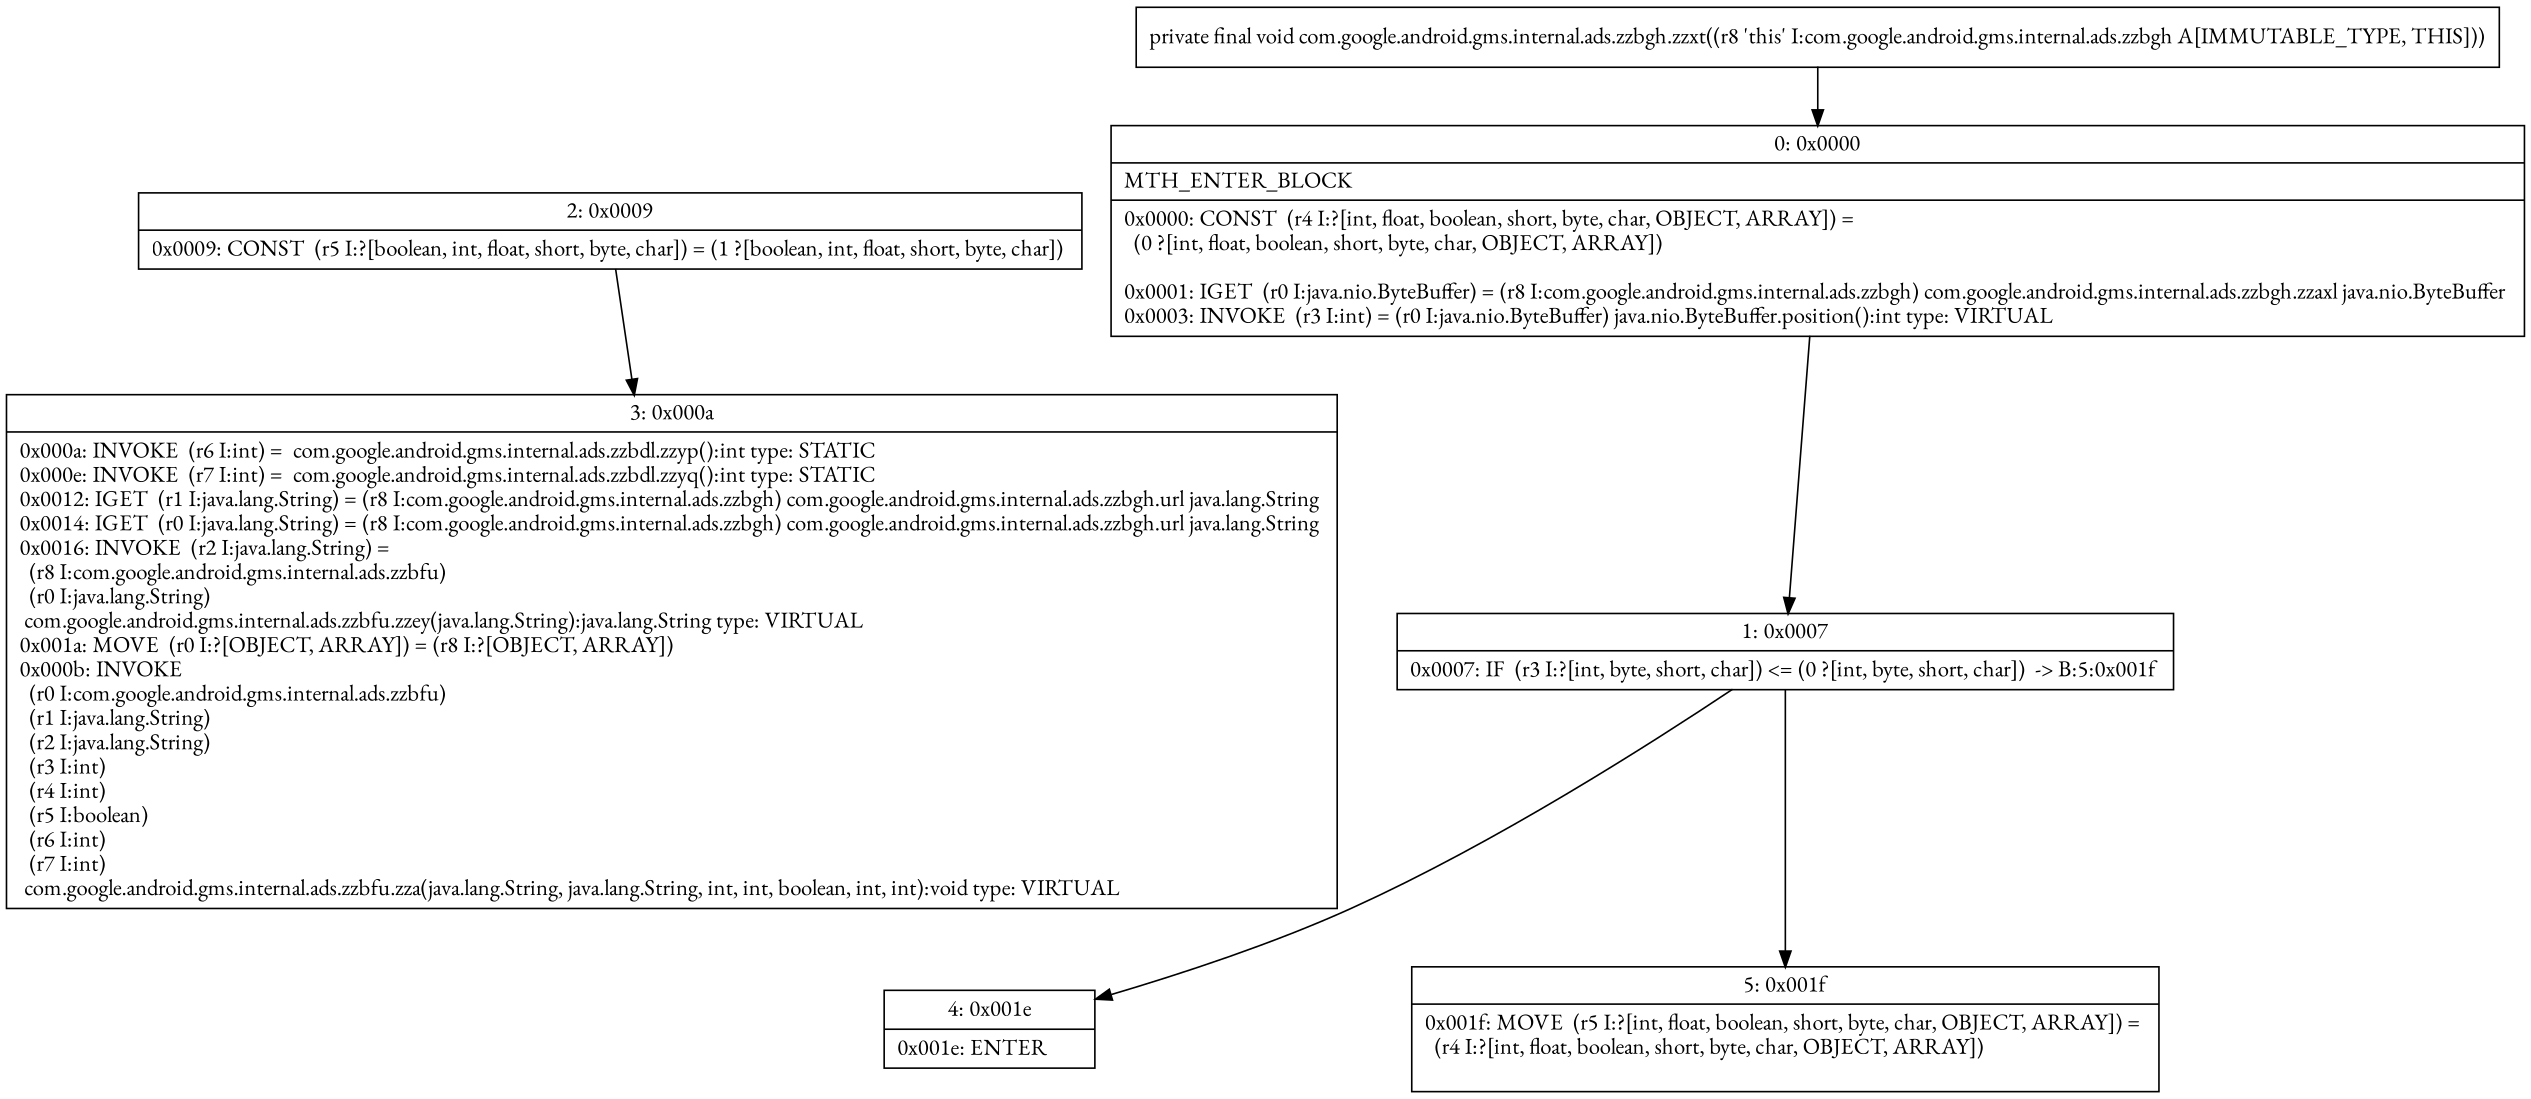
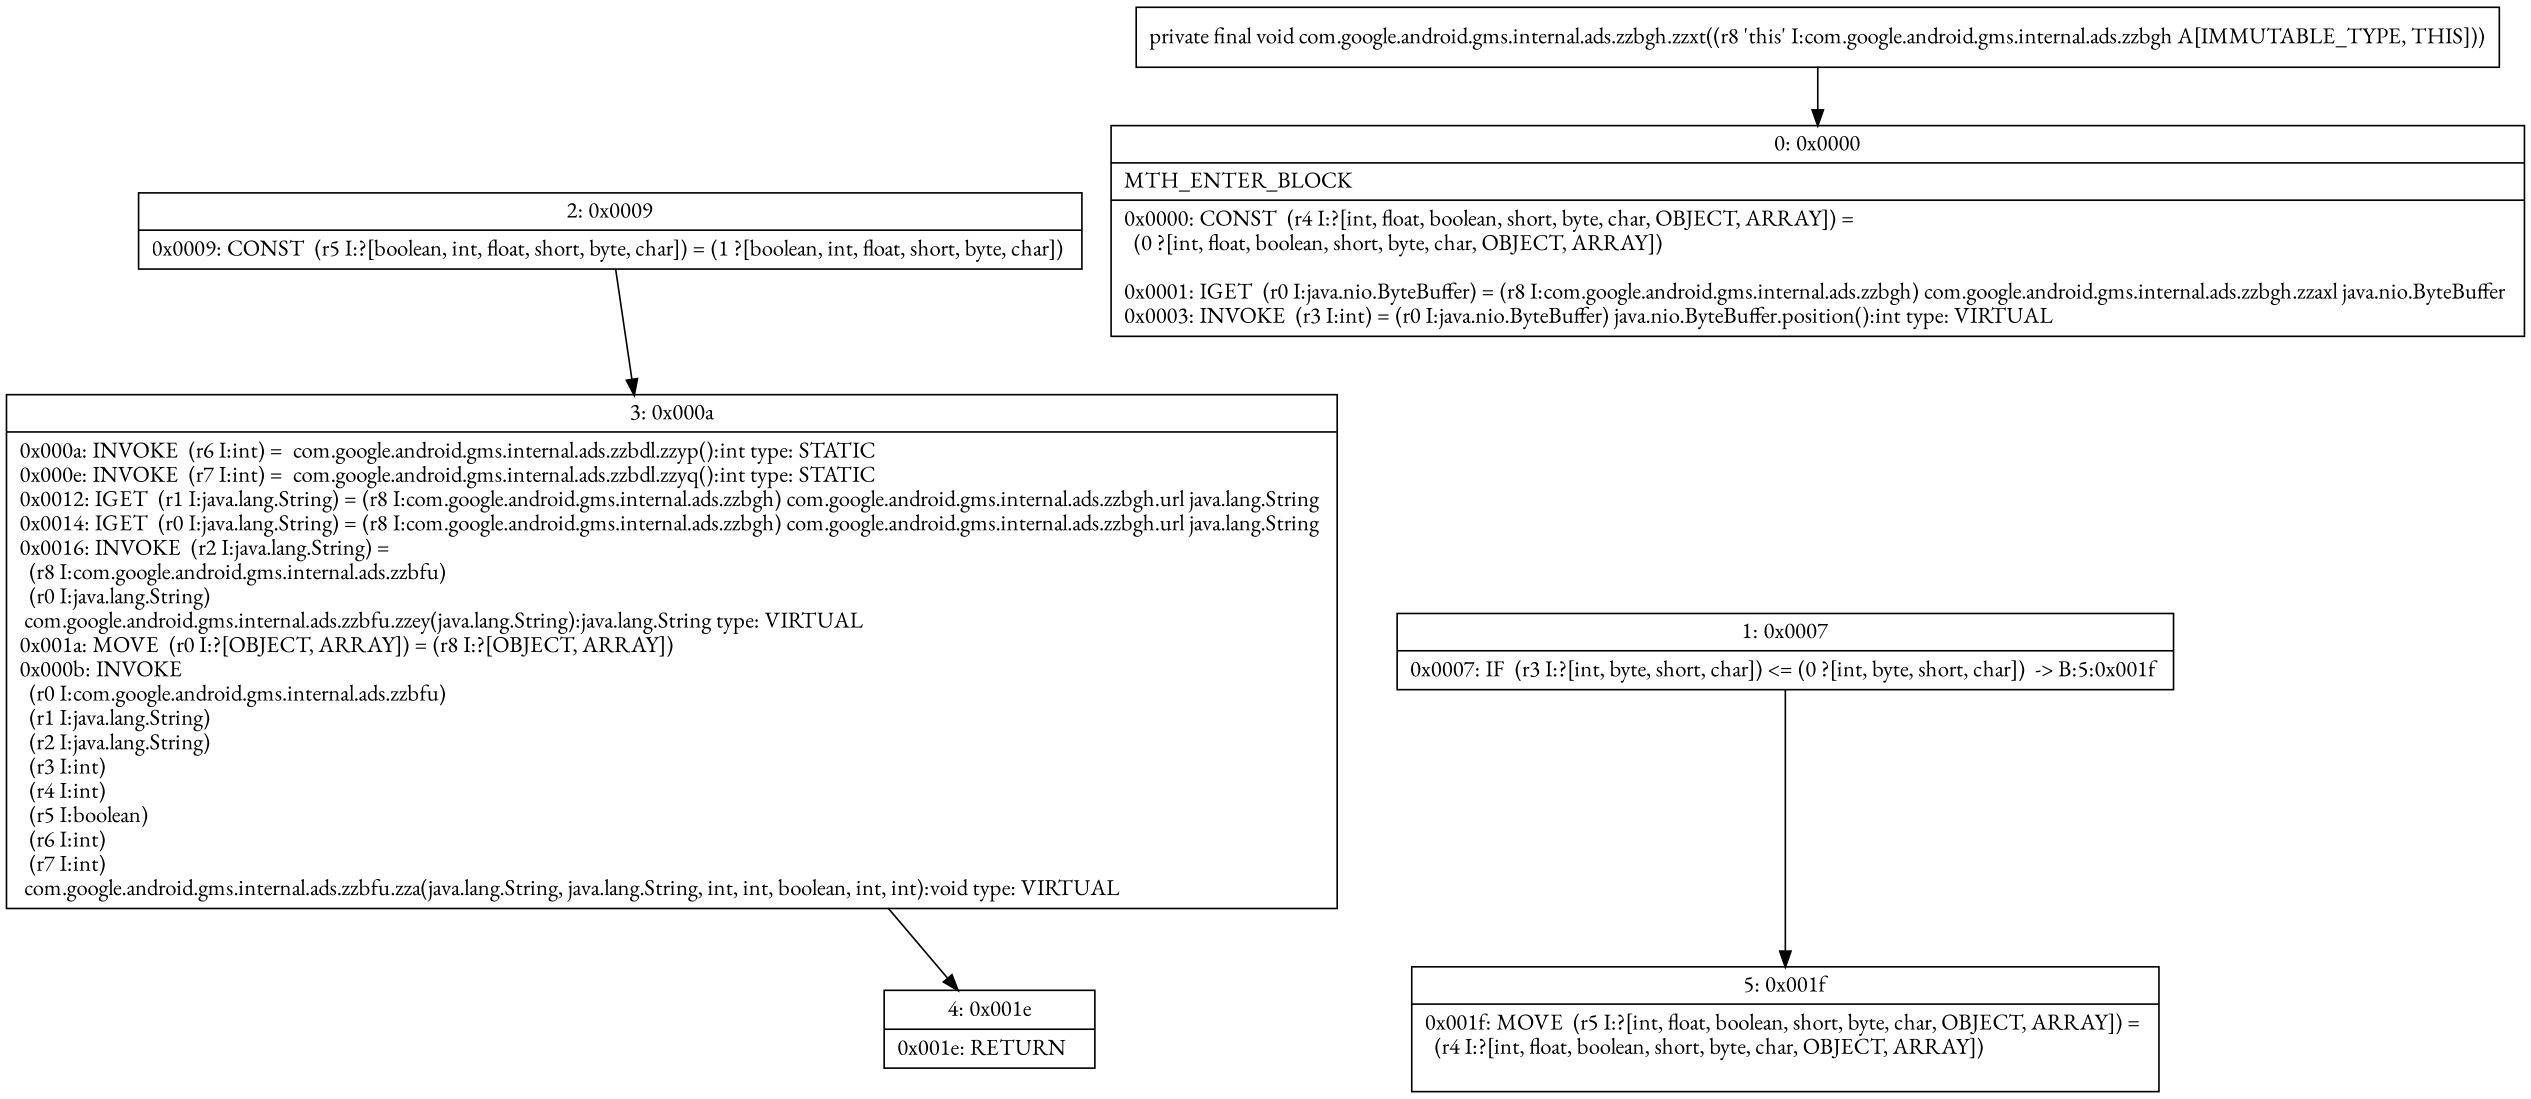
edge "0: 0x0000" -> "1: 0x0007": removed
edge "1: 0x0007" -> "4: 0x001e": now "3: 0x000a" -> "4: 0x001e"
node "4: 0x001e": text "0x001e: ENTER" -> "0x001e: RETURN"
